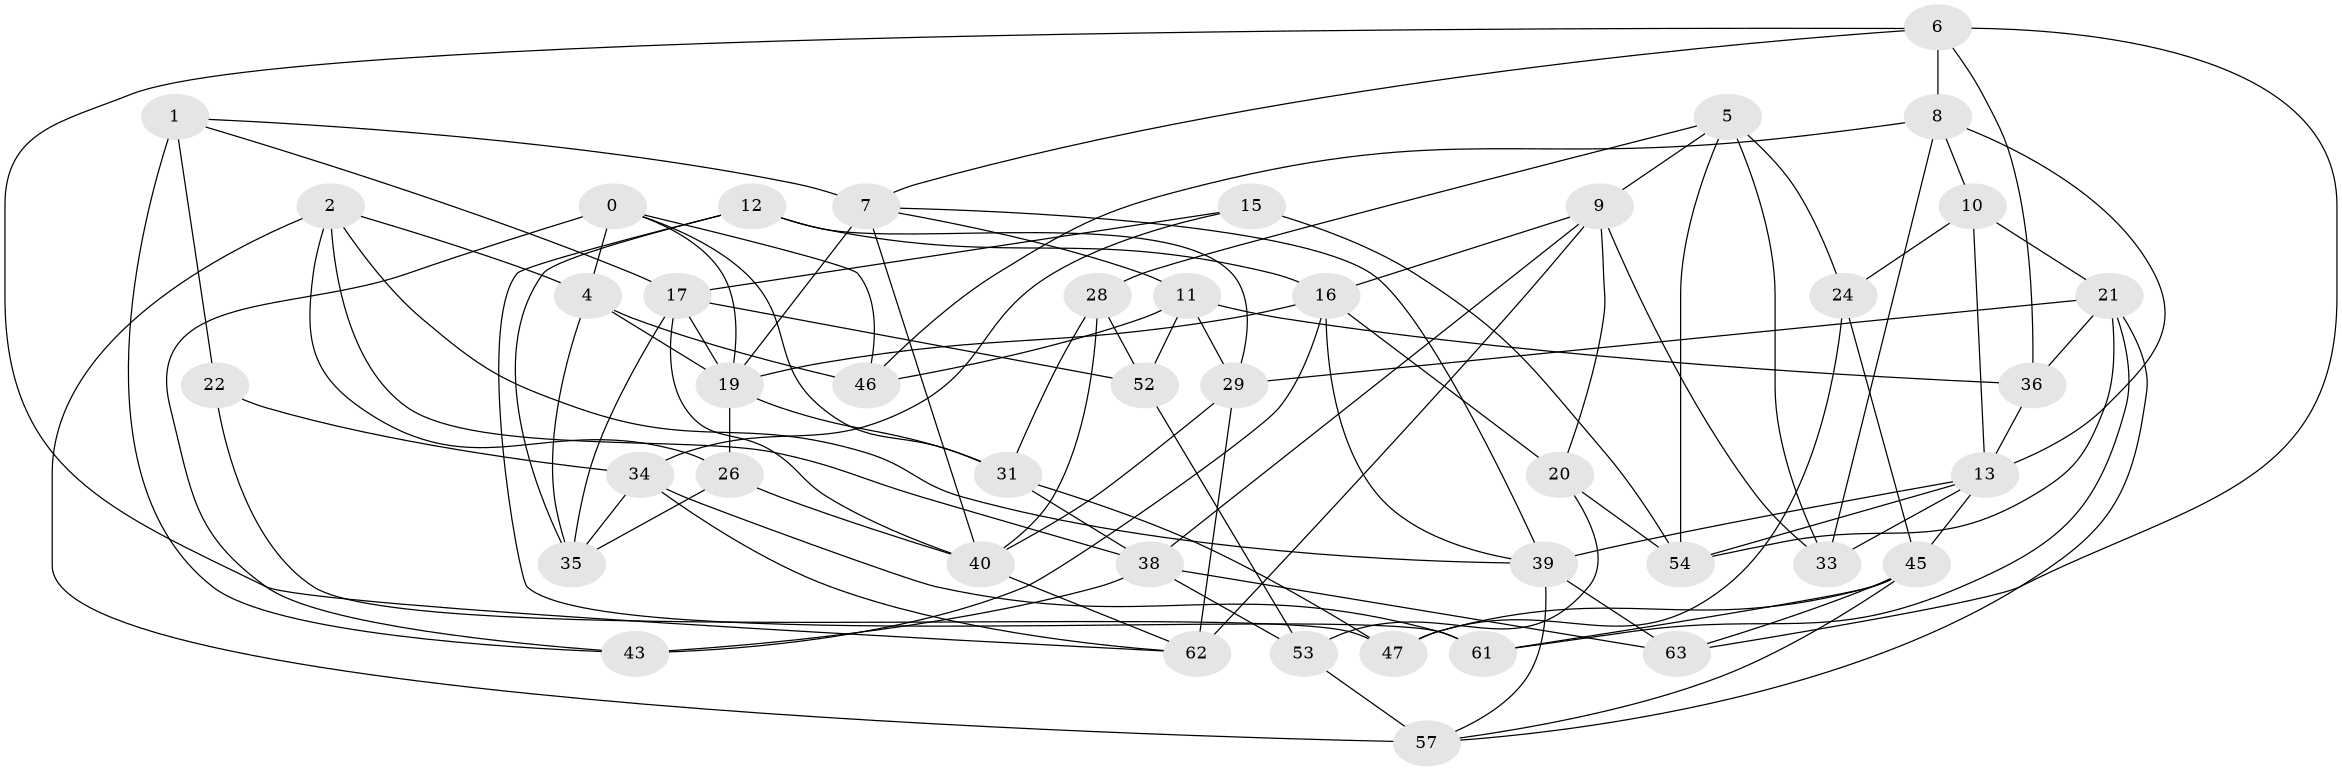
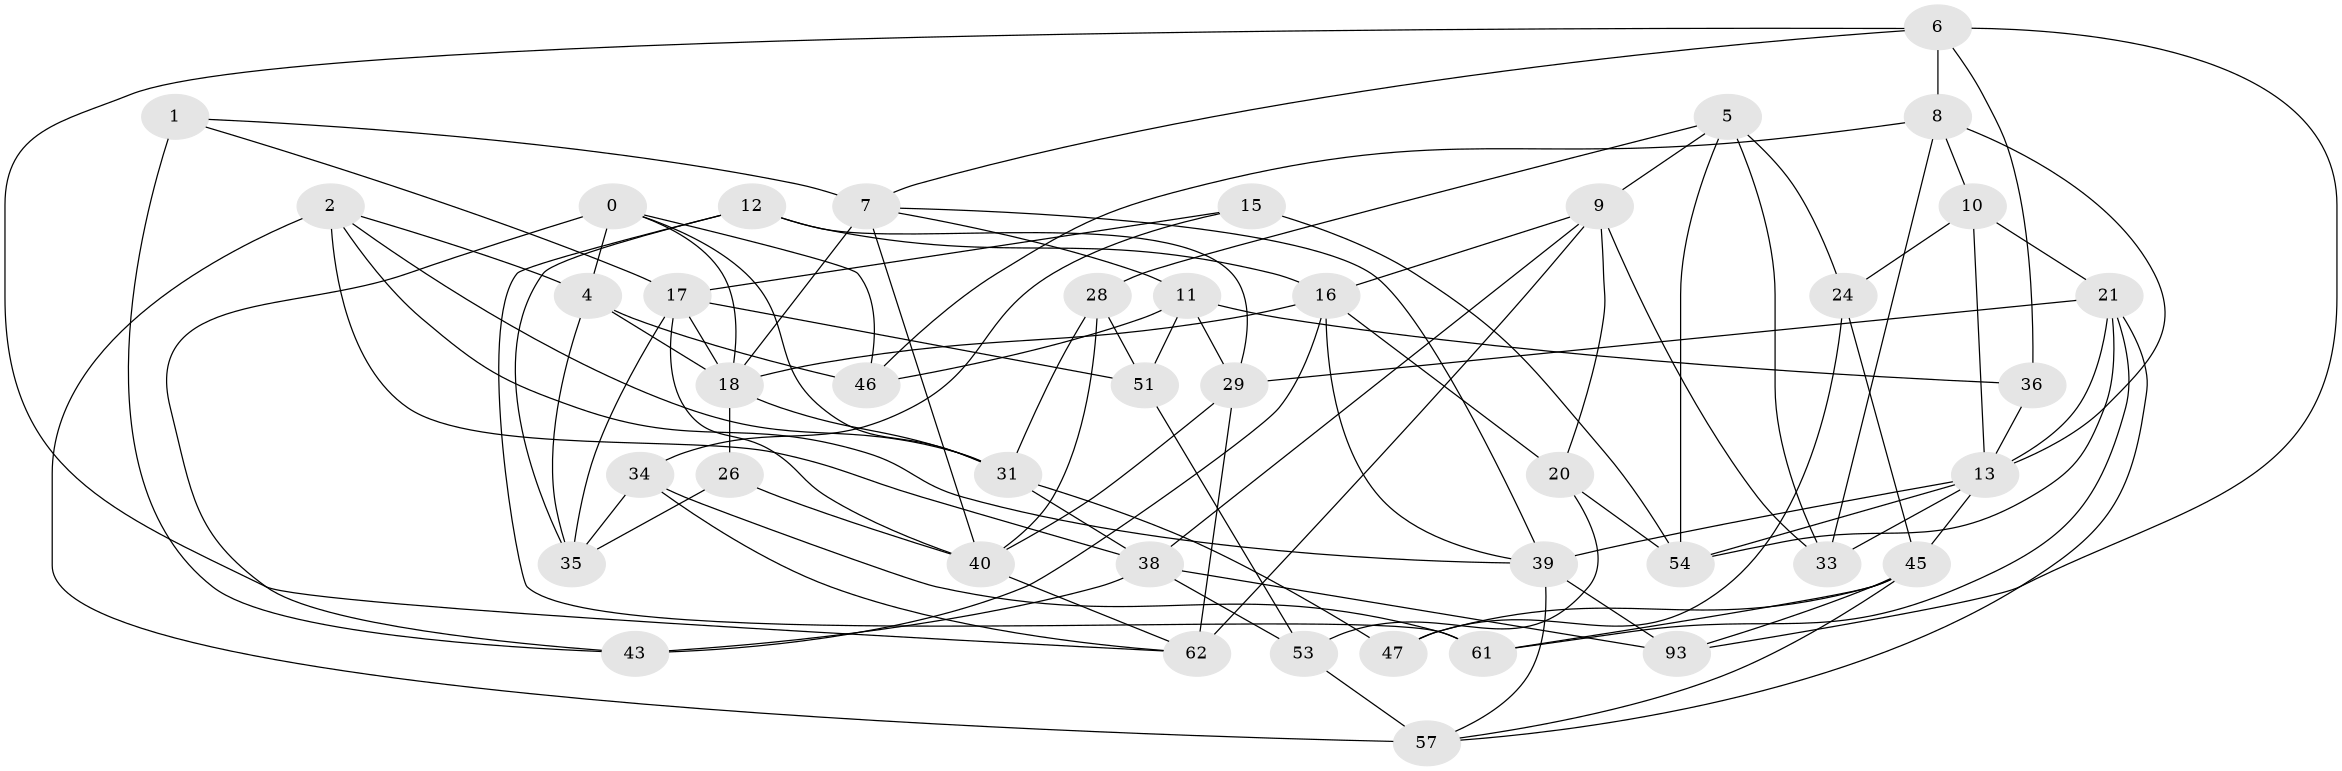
edge "21" -- "36": now "21" -- "13"
node "22": removed
node "19": label "19" -> "18"
node "52": label "52" -> "51"
edge "2" -- "26": now "2" -- "31"
node "63": label "63" -> "93"
